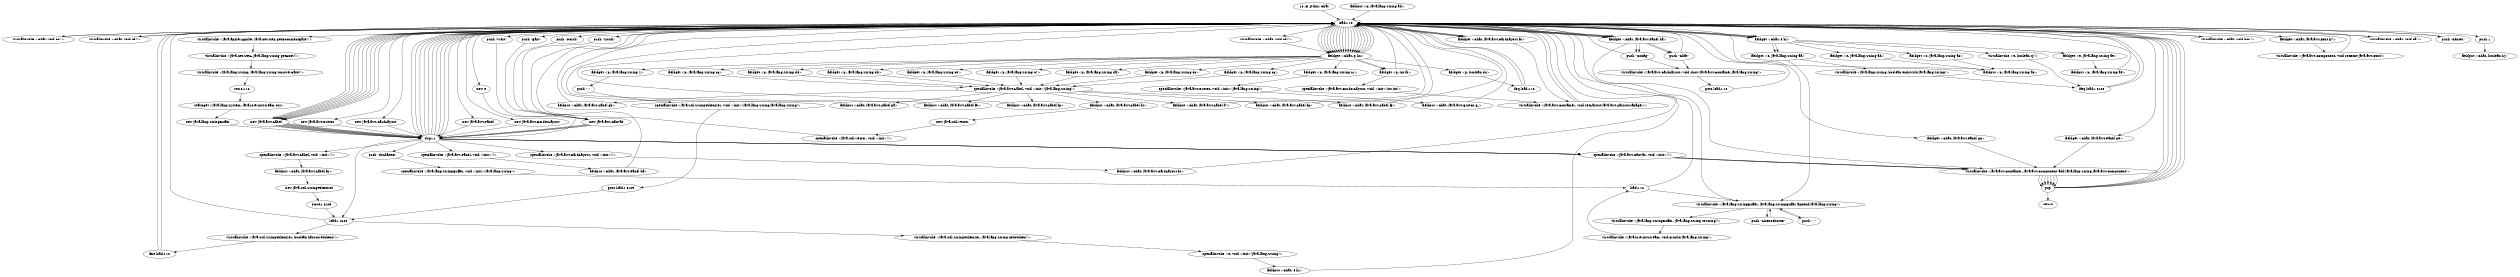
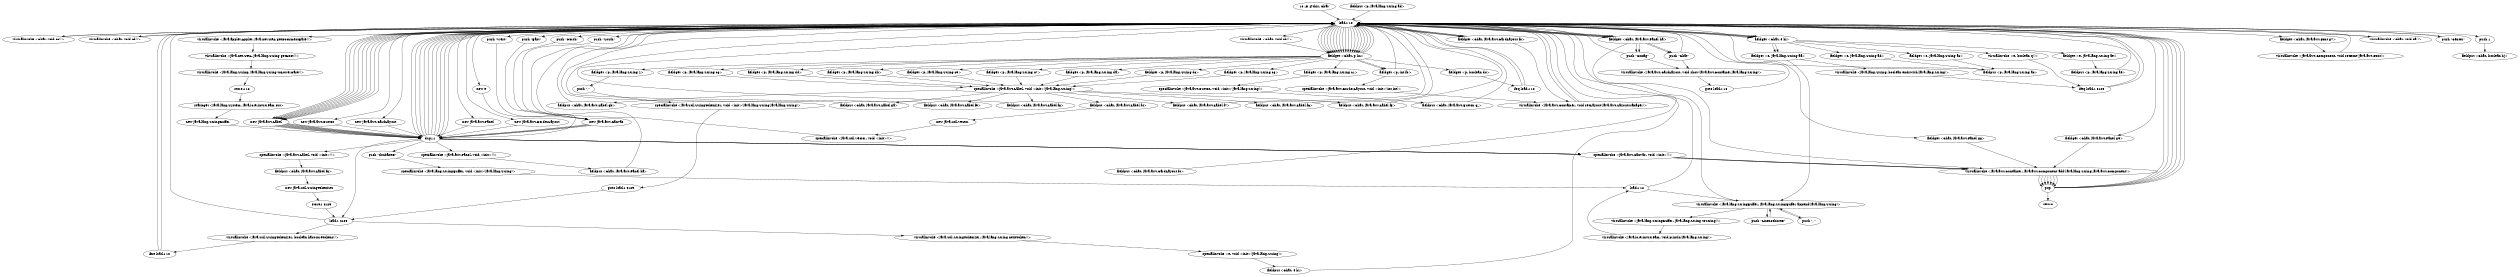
node "virtualinvoke <Chat: void bm()>": removed
node "specialinvoke <java.awt.CardLayout: void <init>()>": removed
